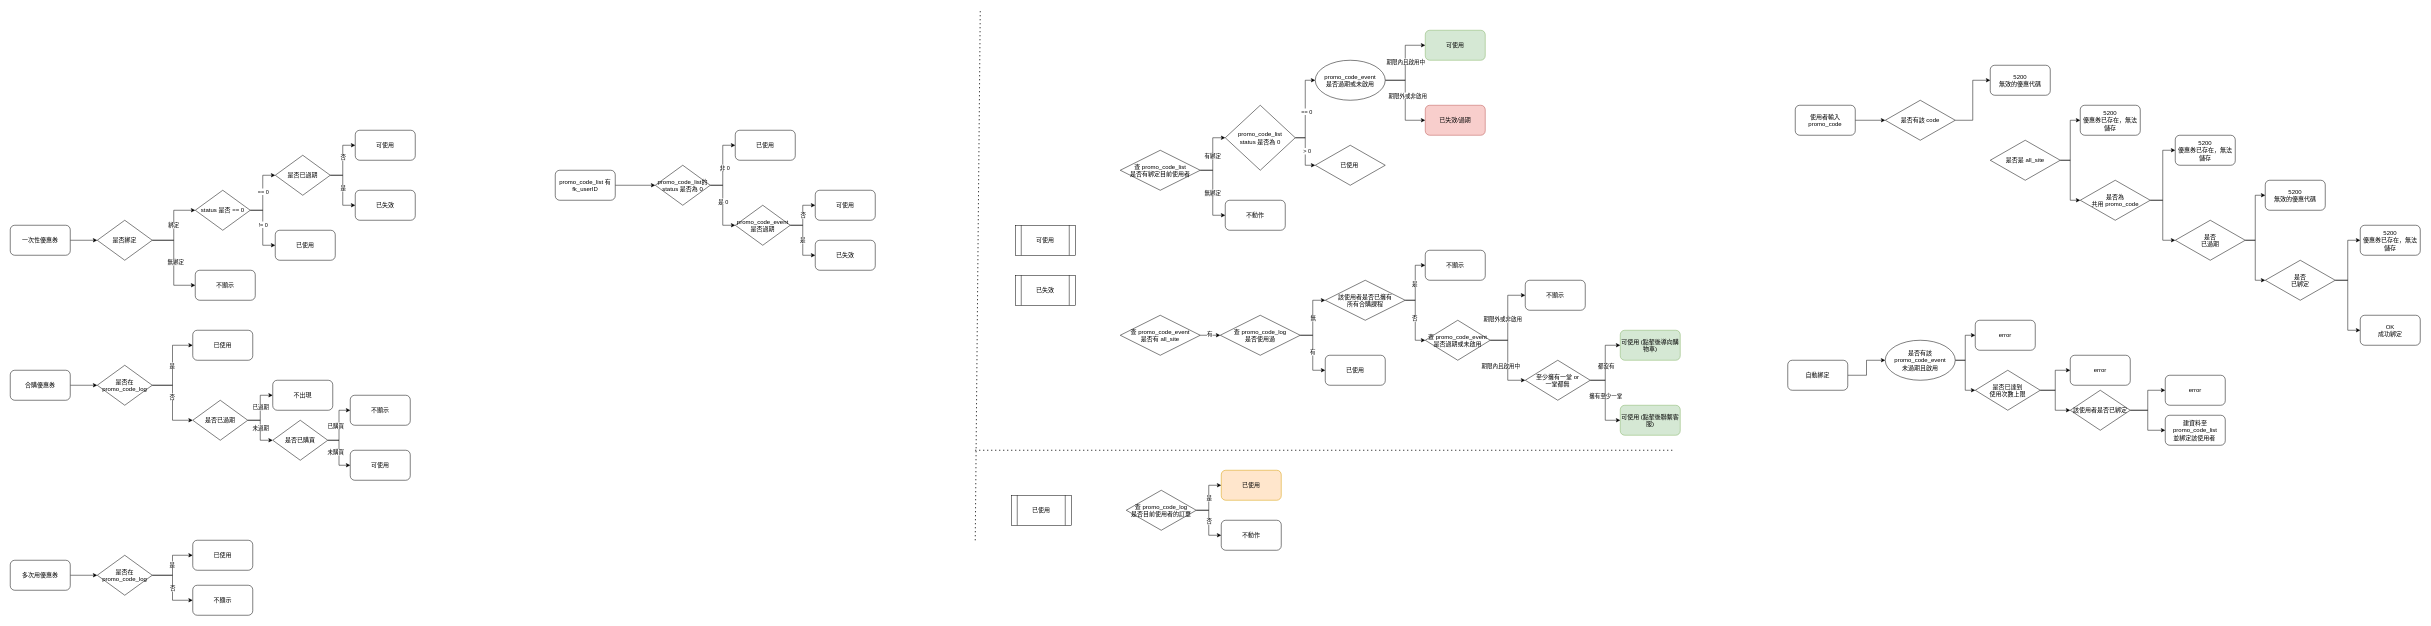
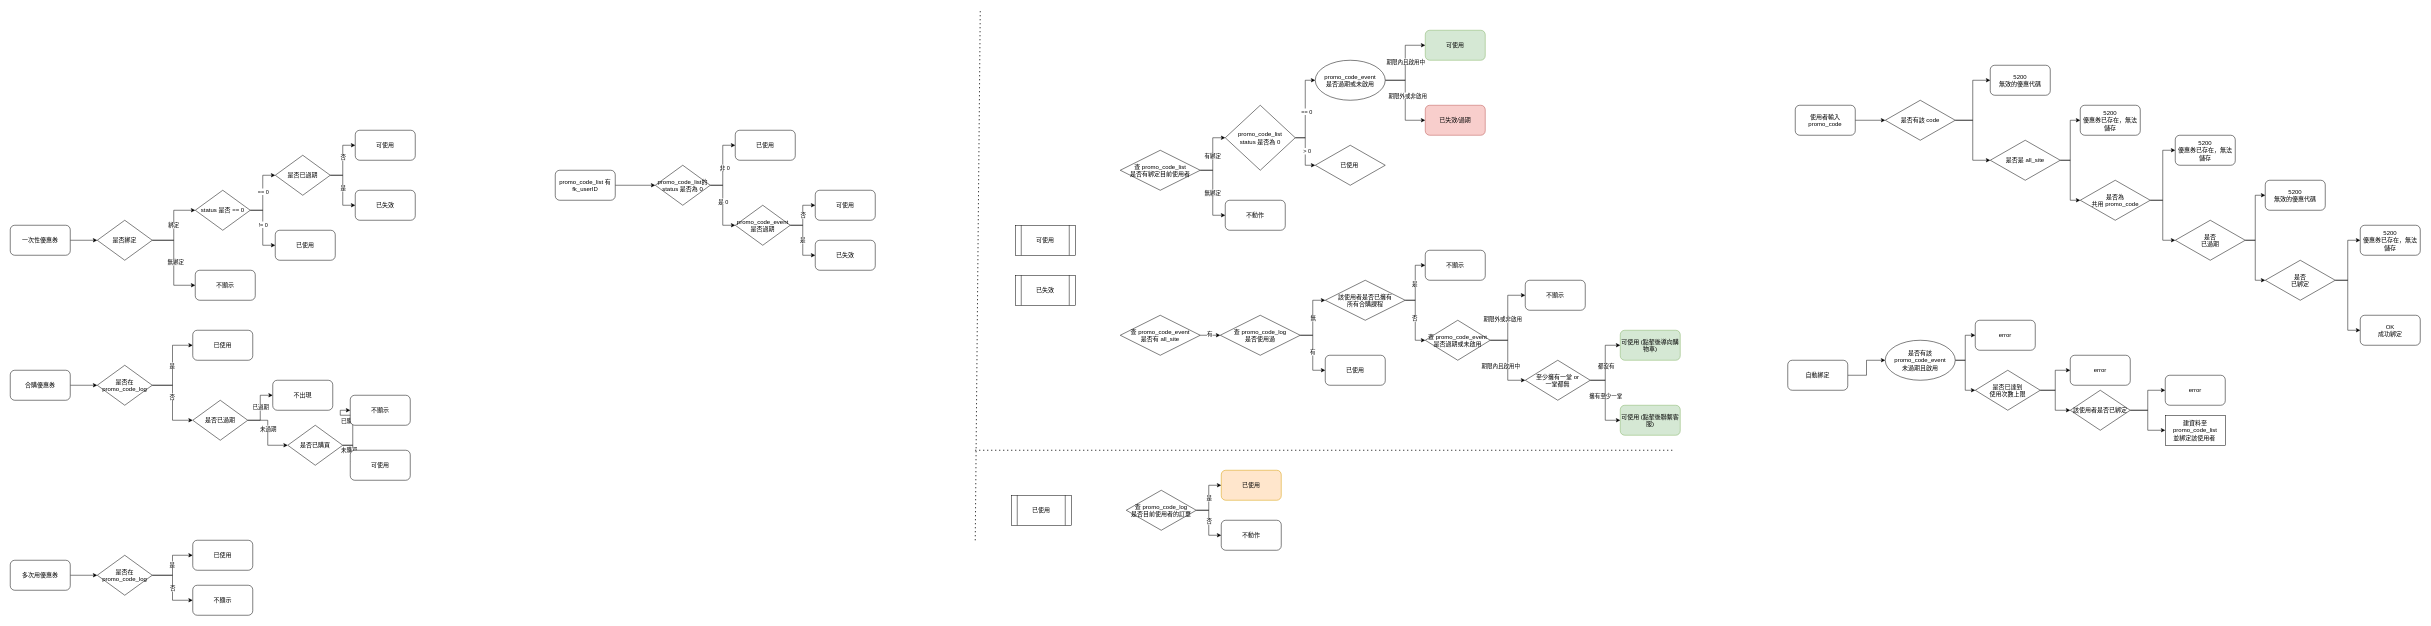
edge "是否有該 code" -> "是否是 all_site": added
node "建資料至 promo_code_list 並綁定該使用者": shape rounded rectangle -> rectangle
node "是否已購買": moved (300, 440) -> (315, 445)
